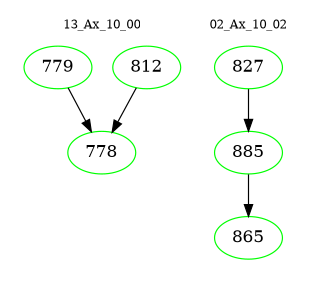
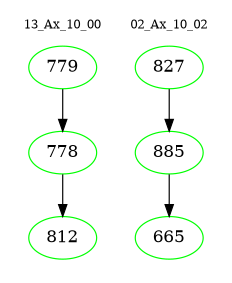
edge "812" -> "778": reversed
node "865": label "865" -> "665"
